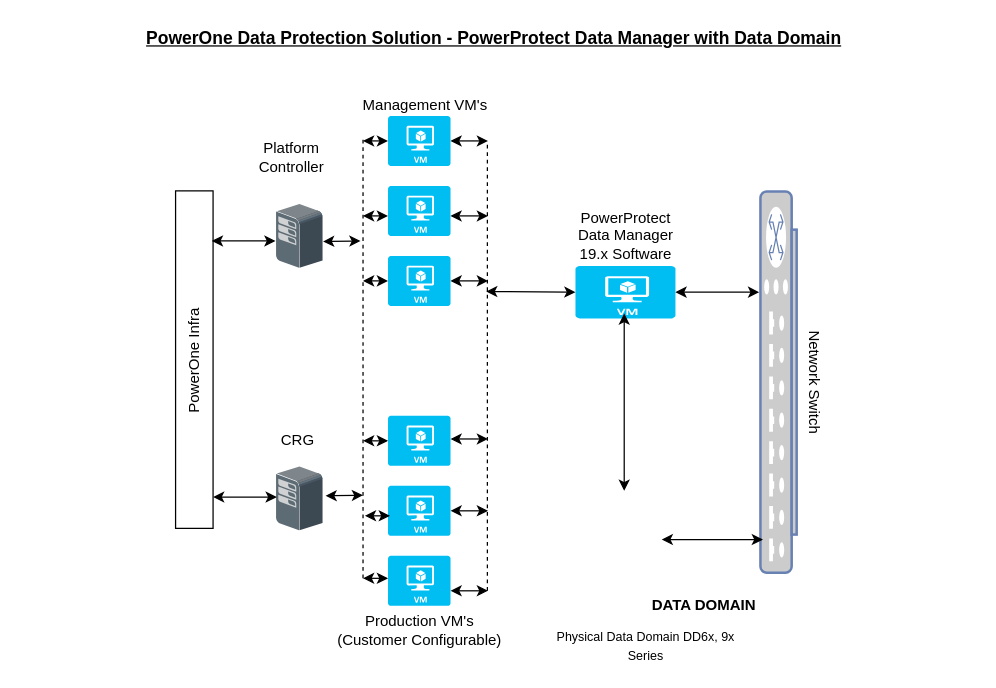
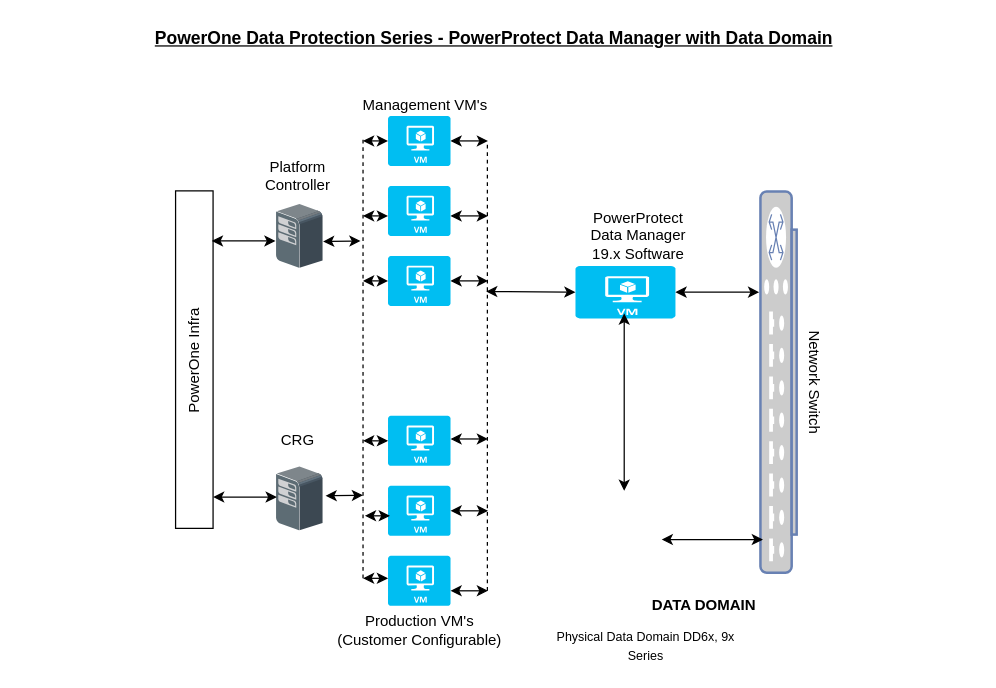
node "PowerOne Data Protection Solution - PowerProtect Data Manager with Data Domain": label "PowerOne Data Protection Solution - PowerProtect Data Manager with Data Domain" -> "PowerOne Data Protection Series - PowerProtect Data Manager with Data Domain"
node "Platform Controller": moved (292, 157) -> (298, 176)
node "PowerProtect Data Manager 19.x Software": moved (626, 236) -> (638, 236)
